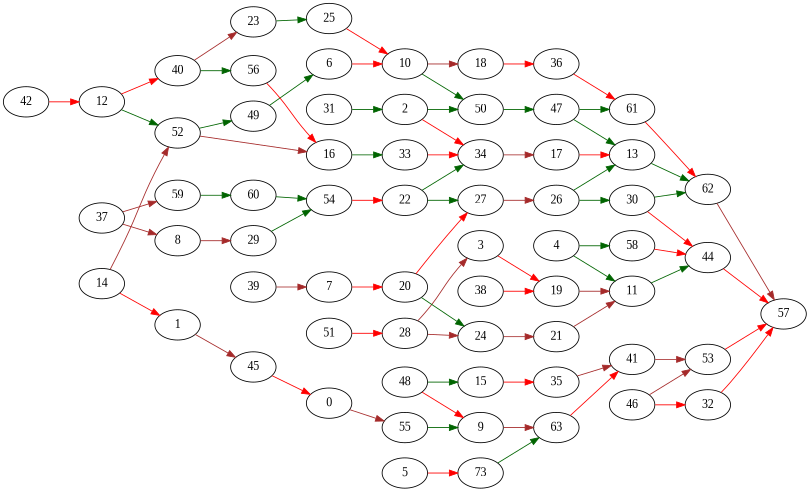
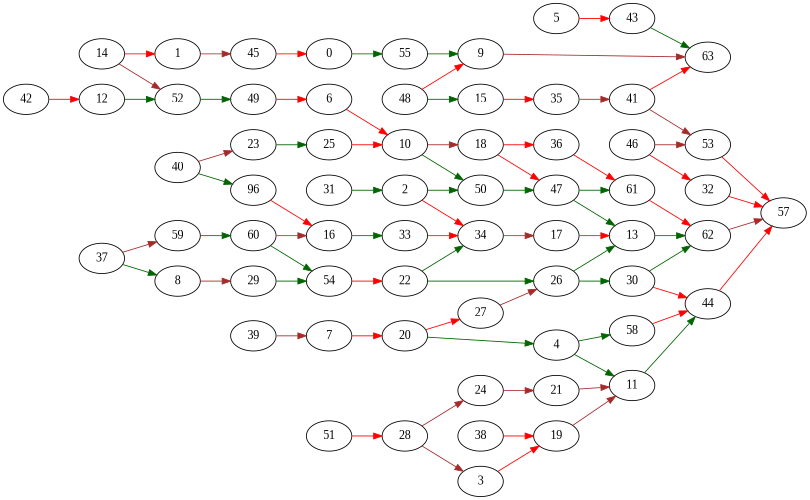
node "56": label "56" -> "96"
edge "12" -> "40": removed
edge "49" -> "6": color darkgreen -> red
edge "52" -> "16": now "60" -> "16"
edge "18" -> "47": added
edge "22" -> "27": now "22" -> "26"
edge "37" -> "8": color brown -> darkgreen
edge "20" -> "24": now "20" -> "4"
edge "63" -> "41": reversed
edge "0" -> "55": color brown -> darkgreen
node "73": label "73" -> "43"
